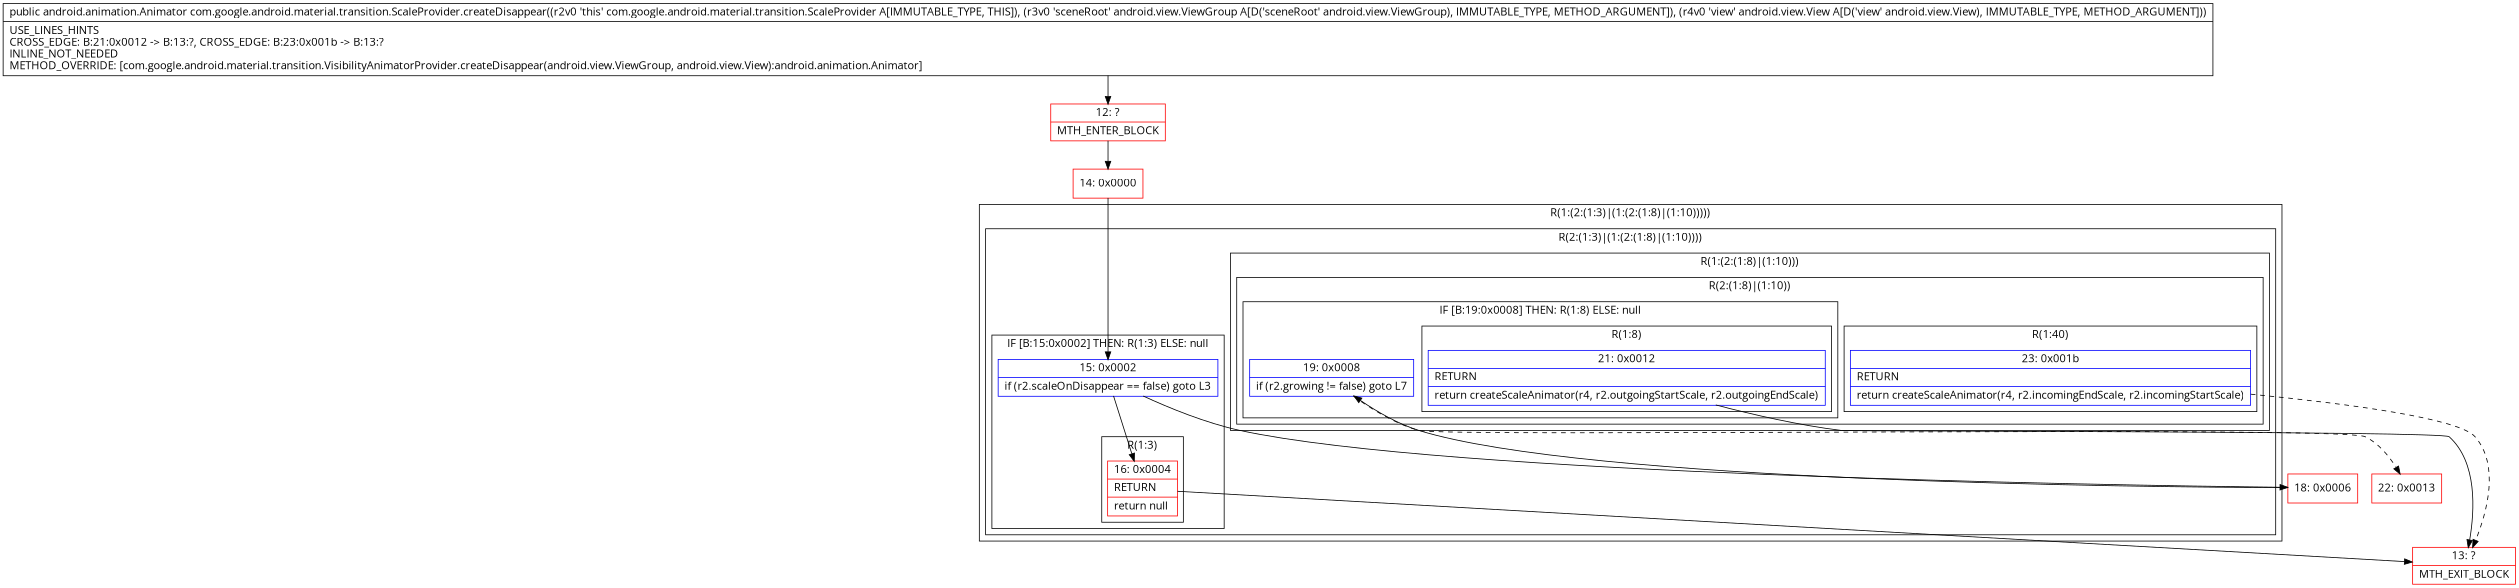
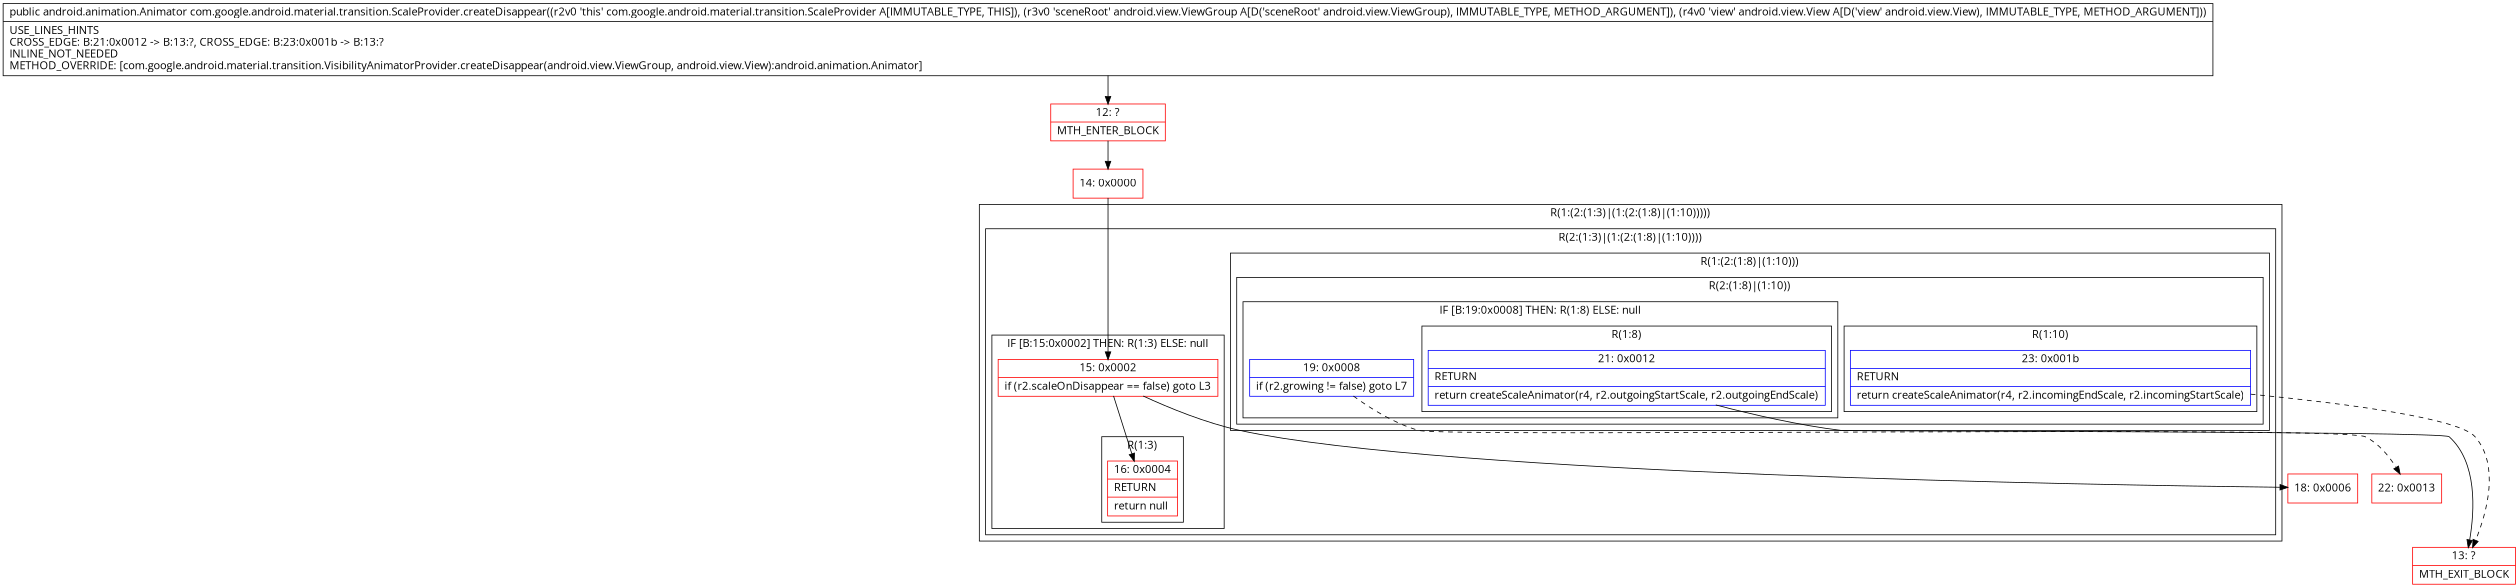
cluster "R(1:40)": label "R(1:40)" -> "R(1:10)"
node "15: 0x0002": color blue -> red
edge "18: 0x0006" -> "19: 0x0008": removed
edge "16: 0x0004" -> "13: ?": removed
